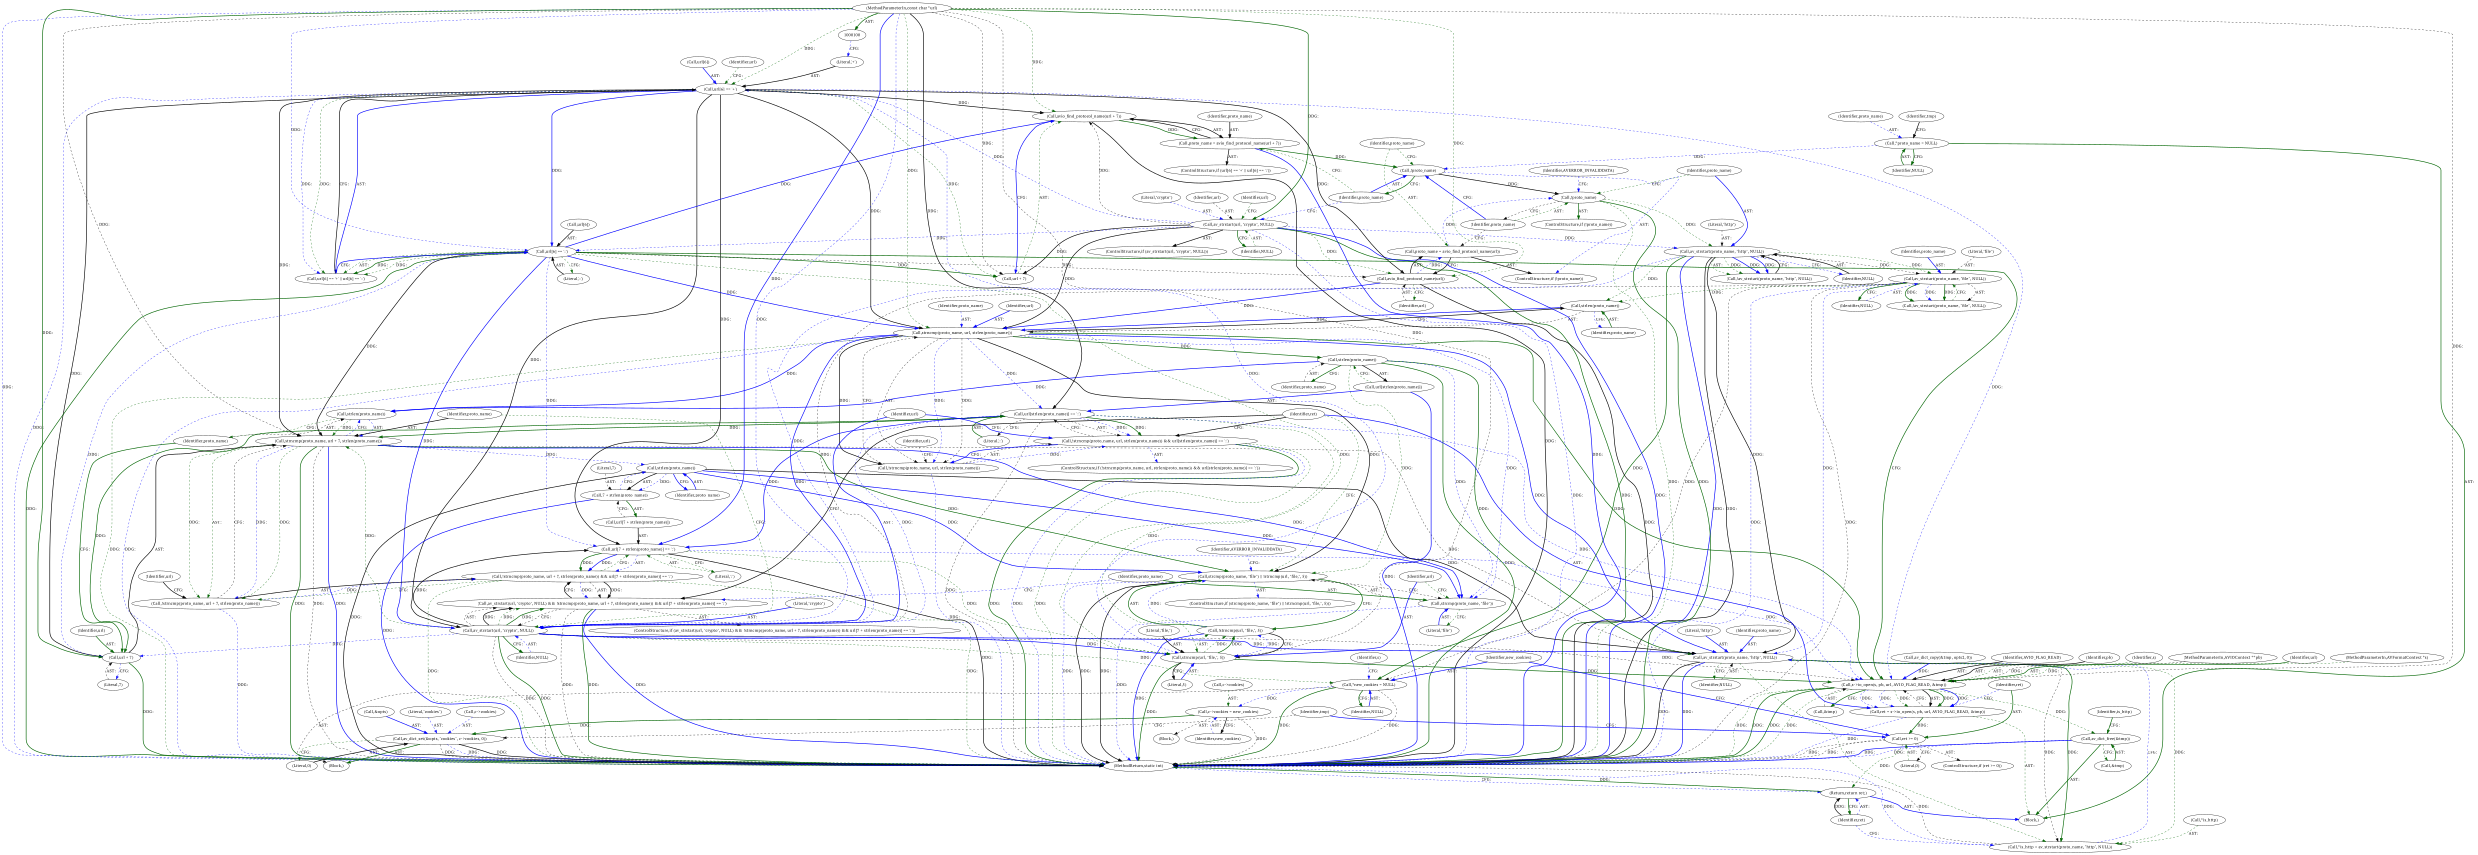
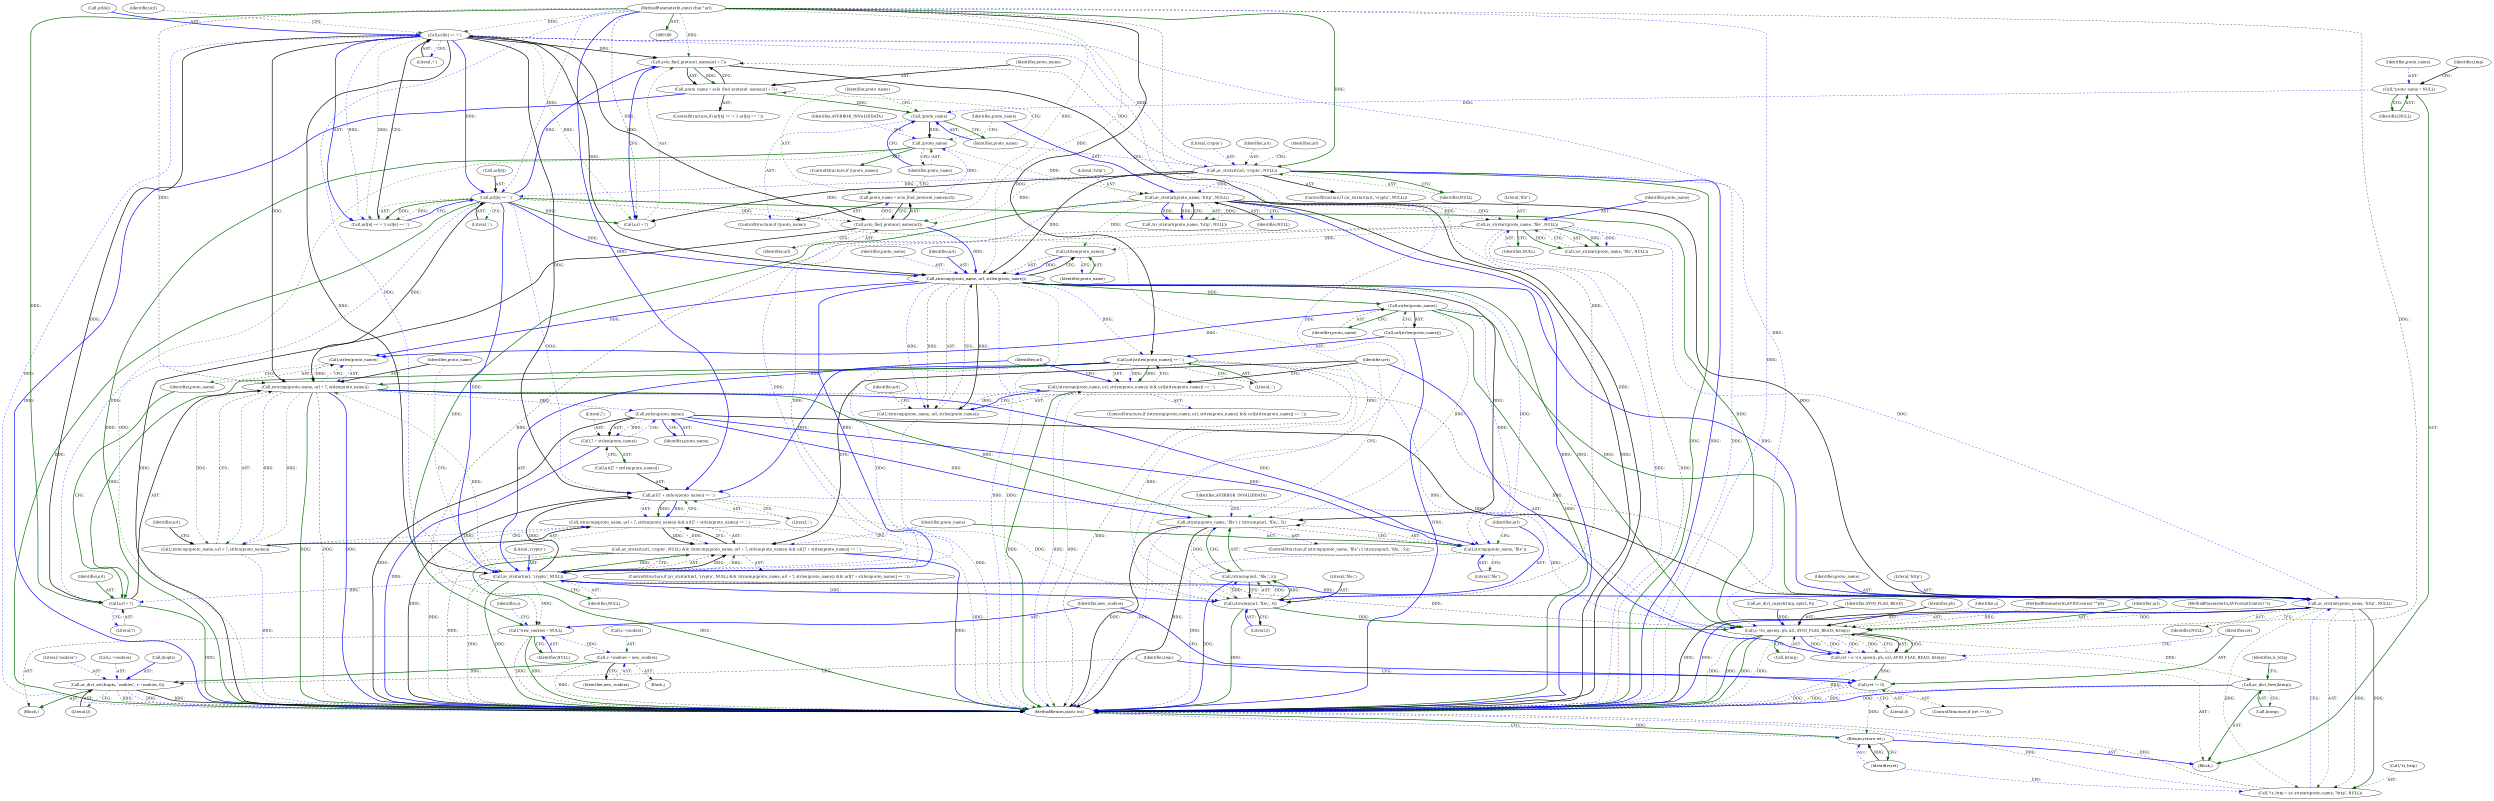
edge "1000100" -> "(Literal,'+')": now "(Call,url[6] == '+')" -> "(Literal,'+')"
edge "(Call,url[6] == ':')" -> "(Call,s->io_open(s, pb, url, AVIO_FLAG_READ, &tmp))": label "CFG: " -> "DDG: "
